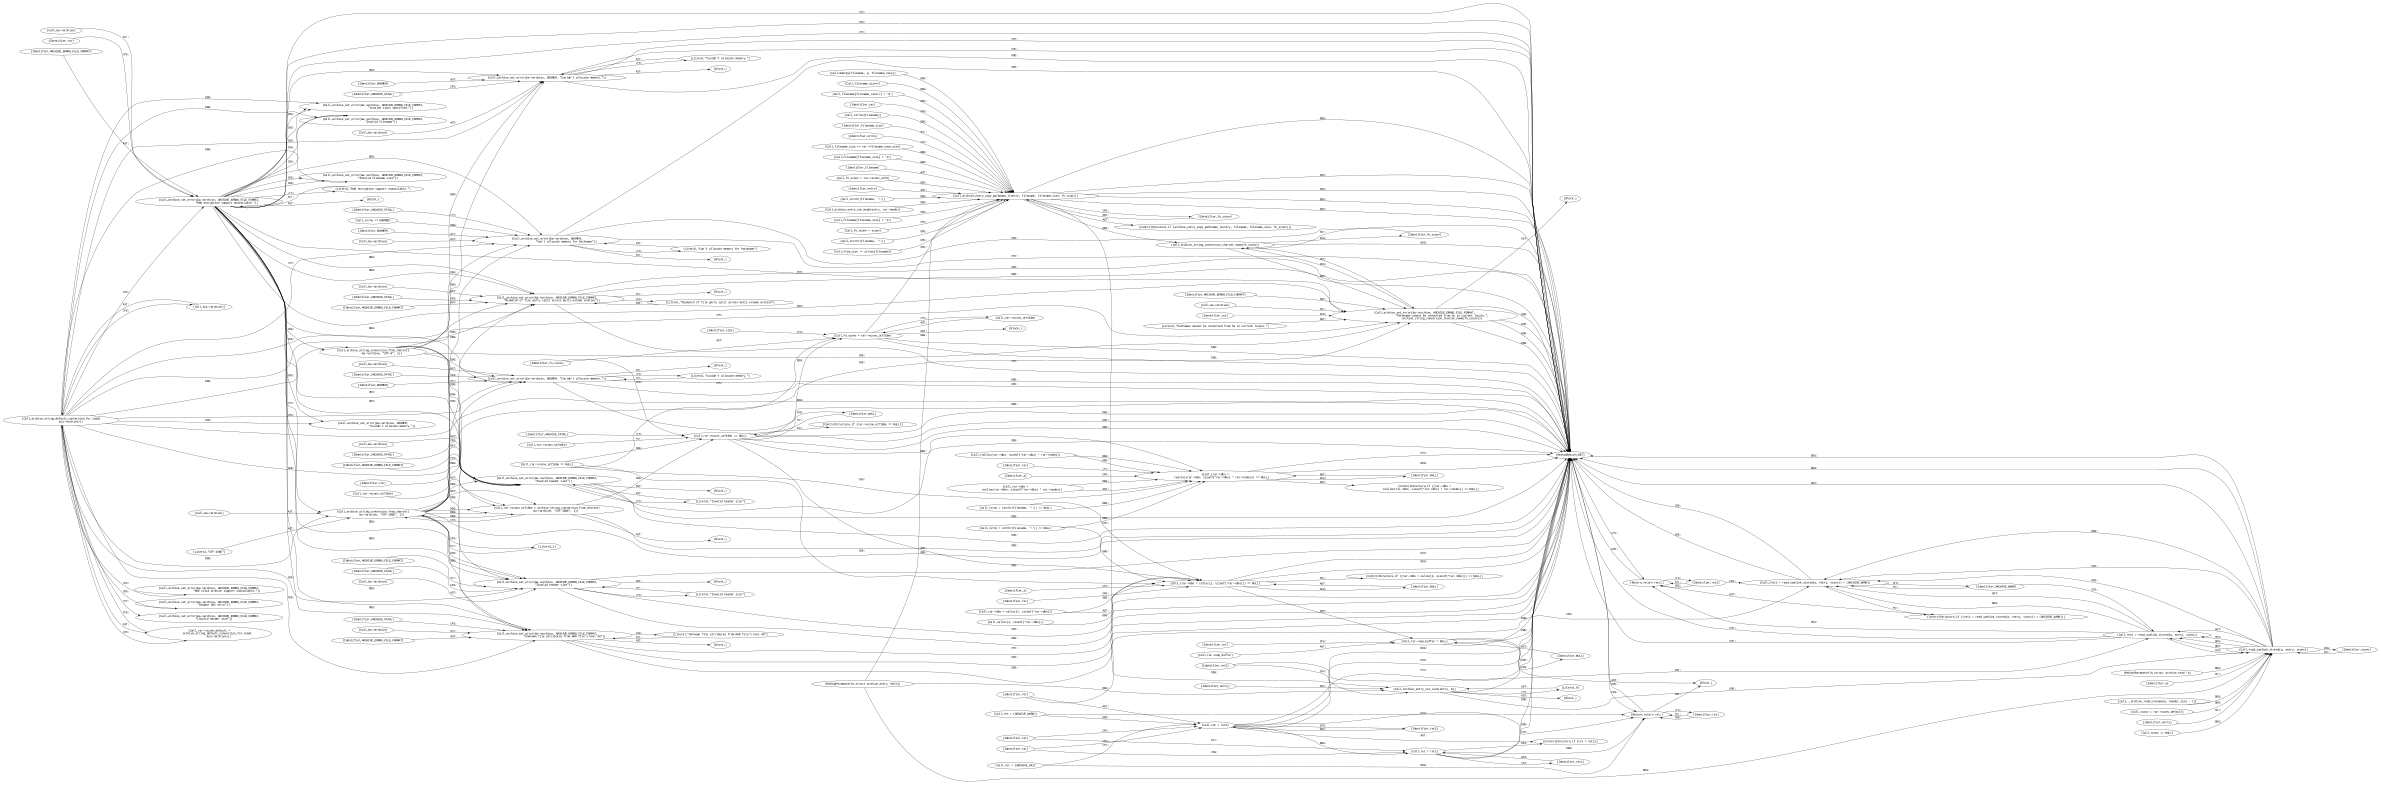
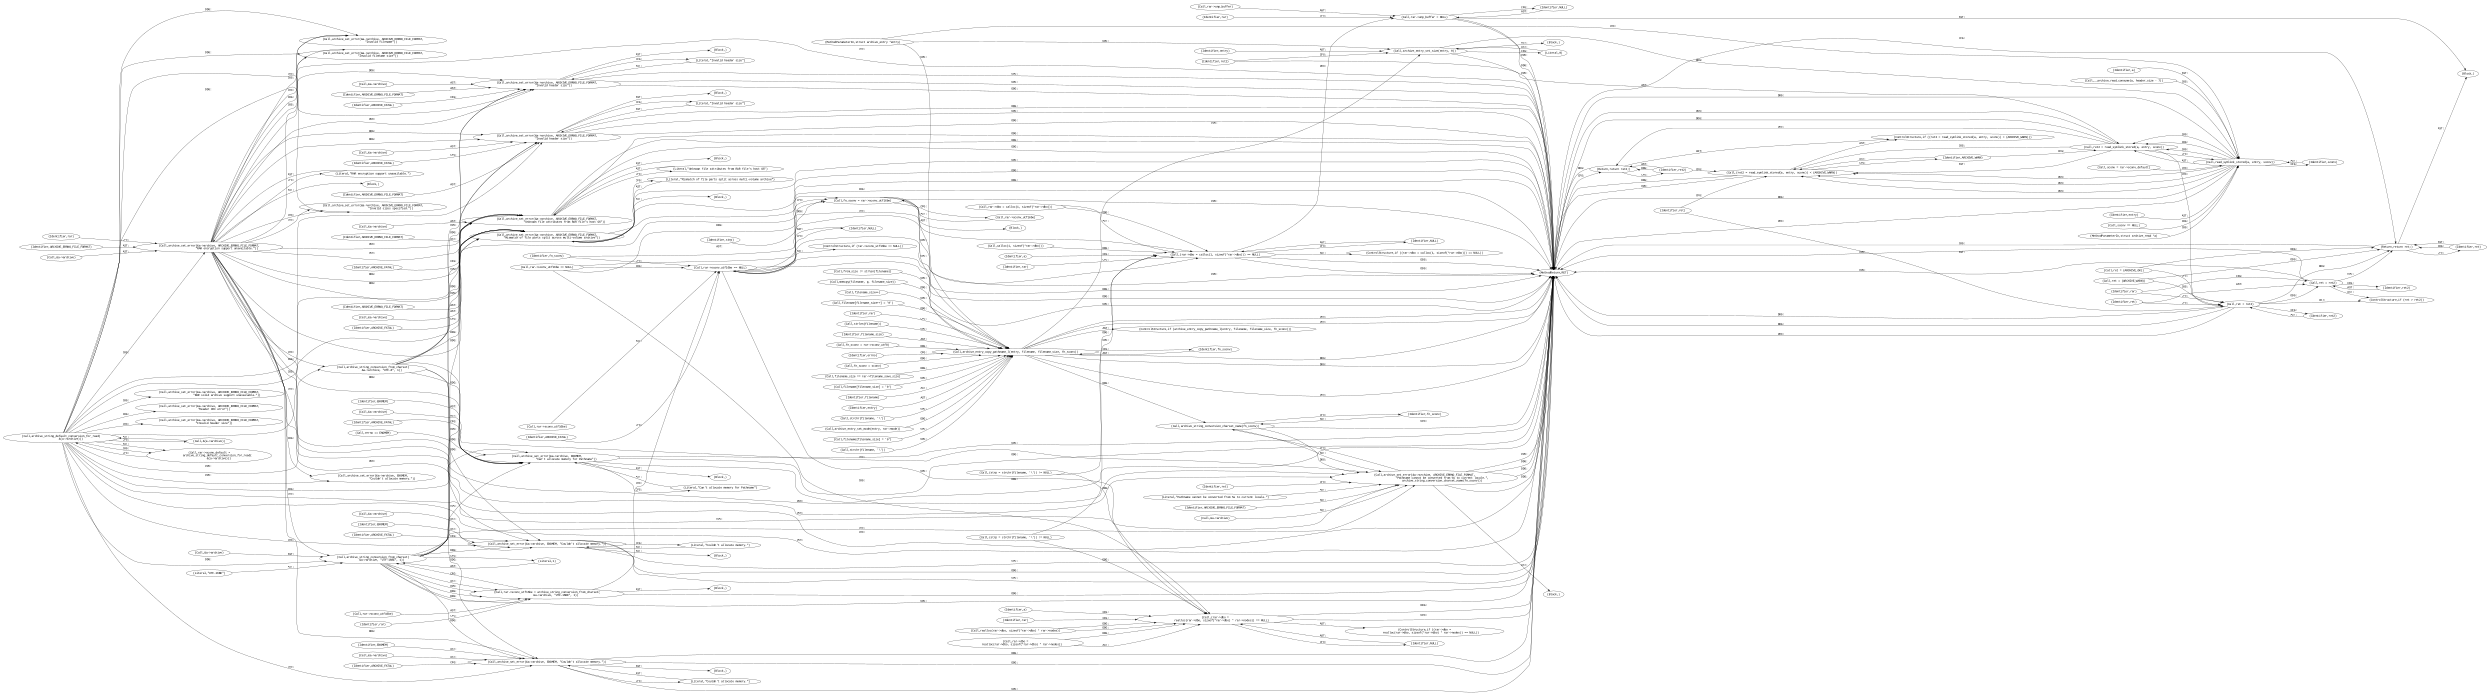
edge "(Call,ret2 = read_symlink_stored(a, entry, sconv))" -> "(Call,ret > ret2)": added, label "DDG:"
